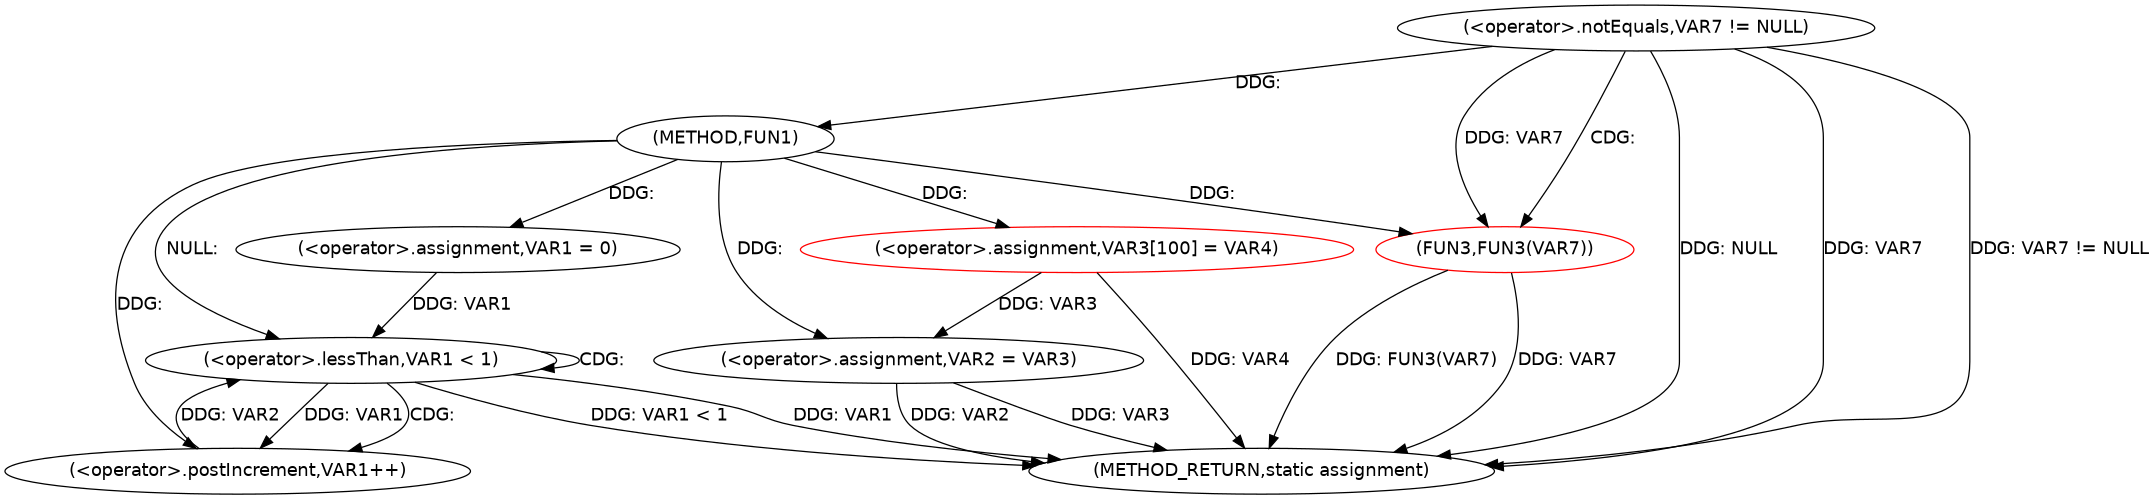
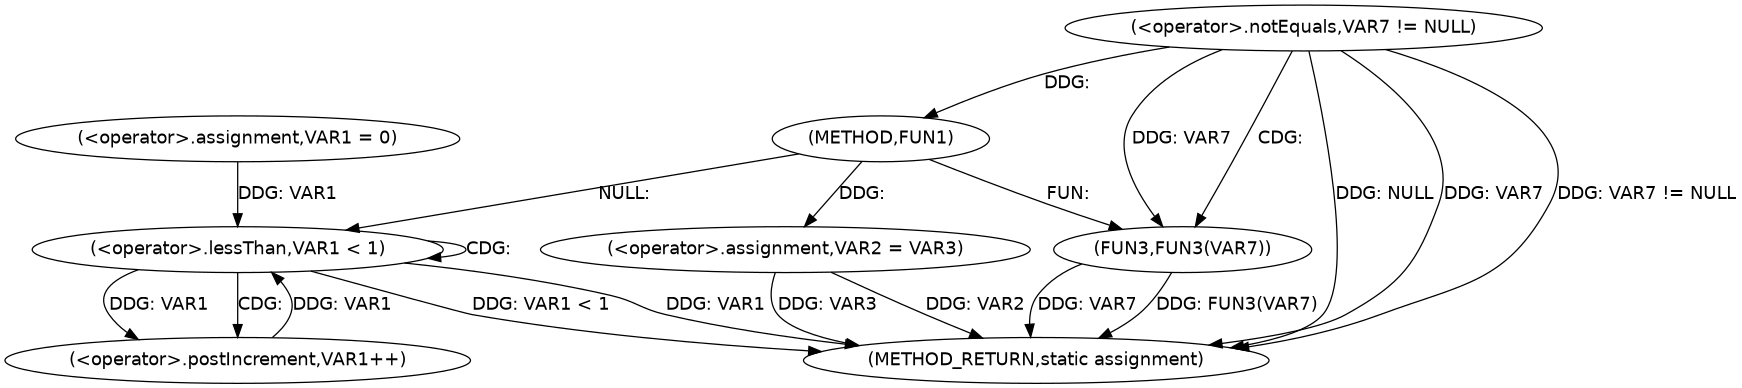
edge "(METHOD,FUN1)" -> "(<operator>.postIncrement,VAR1++)": removed, label "DDG:"
edge "(METHOD,FUN1)" -> "(<operator>.assignment,VAR1 = 0)": removed, label "DDG:"
edge "(METHOD,FUN1)" -> "(FUN3,FUN3(VAR7))": label "DDG: " -> "FUN: "
node "(<operator>.assignment,VAR3[100] = VAR4)": removed
node "(FUN3,FUN3(VAR7))": color red -> black
edge "(<operator>.postIncrement,VAR1++)" -> "(<operator>.lessThan,VAR1 < 1)": label "DDG: VAR2" -> "DDG: VAR1"
